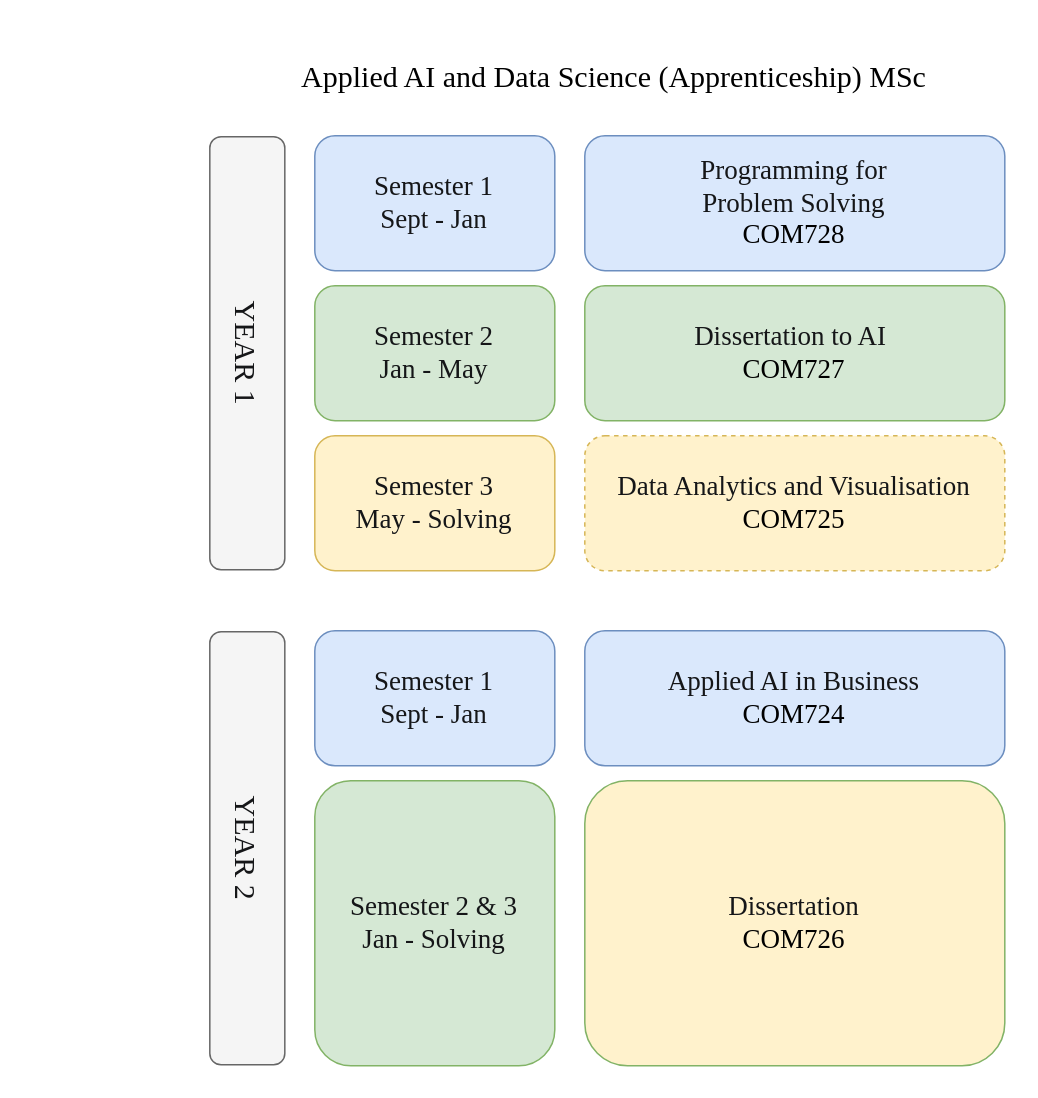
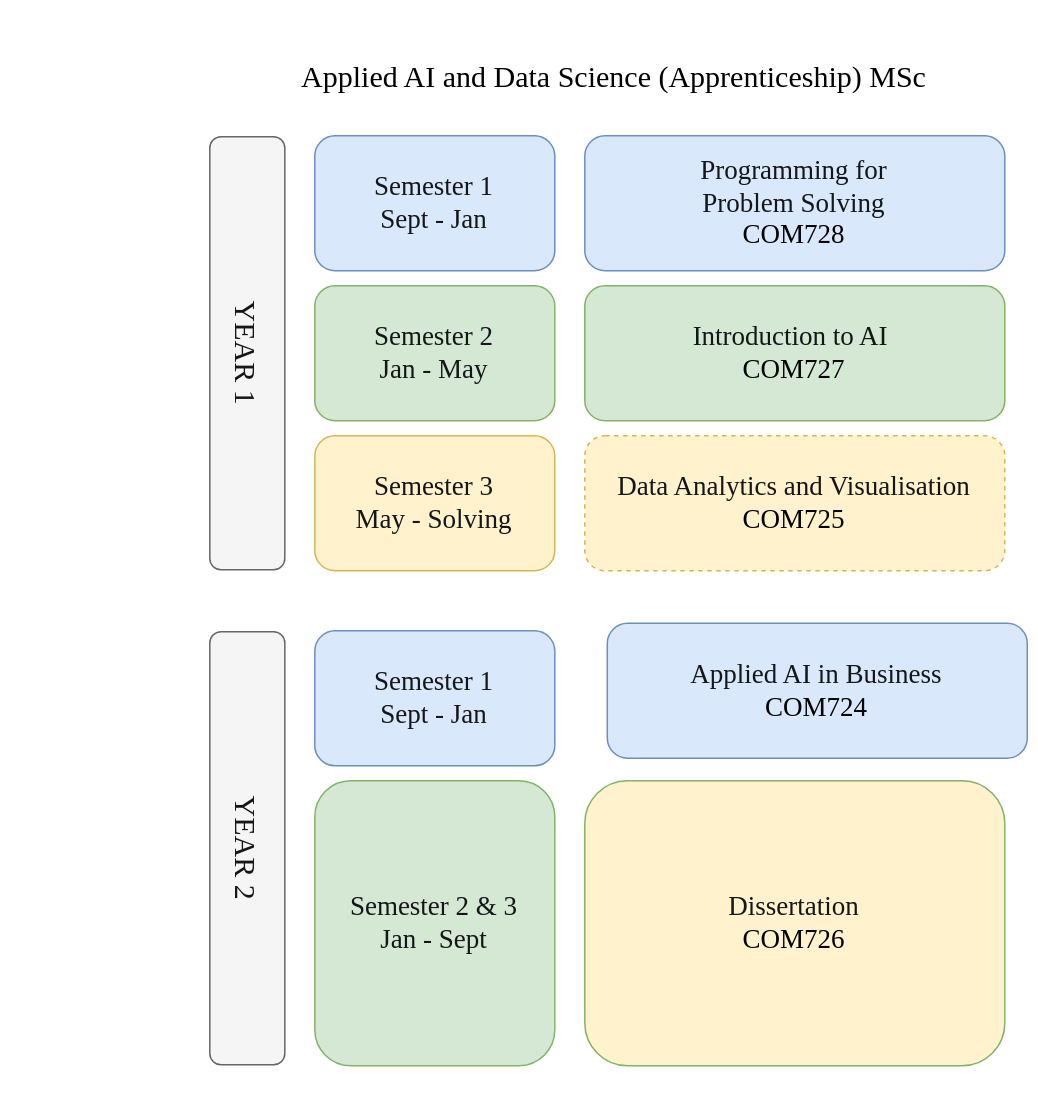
node "Dissertation to AI COM727": label "Dissertation to AI COM727" -> "Introduction to AI COM727"
node "Applied AI in Business COM724": moved (795, 698) -> (817, 691)
node "Semester 2 & 3 Jan - Solving": label "Semester 2 & 3 Jan - Solving" -> "Semester 2 & 3 Jan - Sept"
